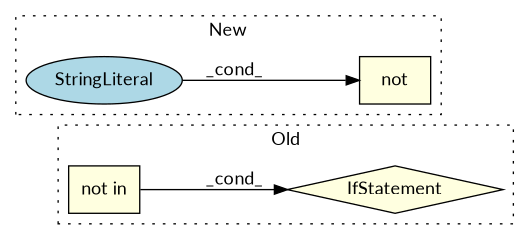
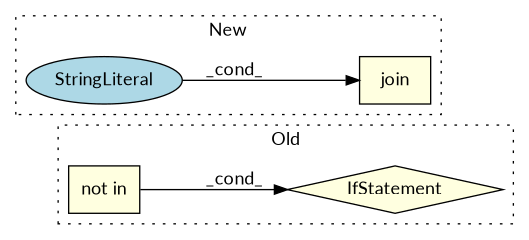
node "not": label "not" -> "join"
